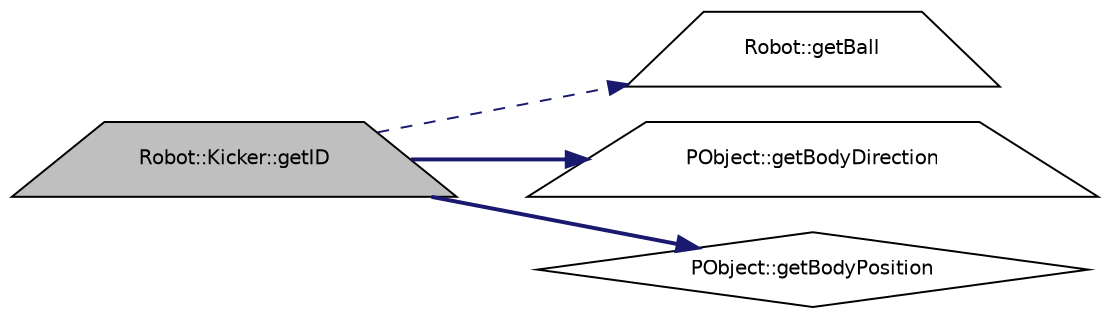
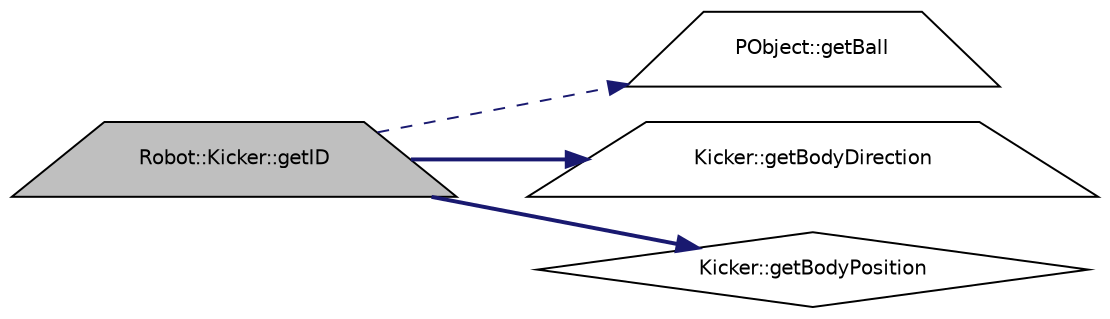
node "Robot::getBall": label "Robot::getBall" -> "PObject::getBall"
node "PObject::getBodyDirection": label "PObject::getBodyDirection" -> "Kicker::getBodyDirection"
node "PObject::getBodyPosition": label "PObject::getBodyPosition" -> "Kicker::getBodyPosition"
